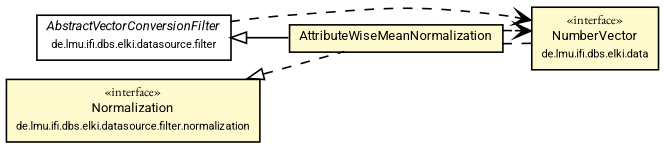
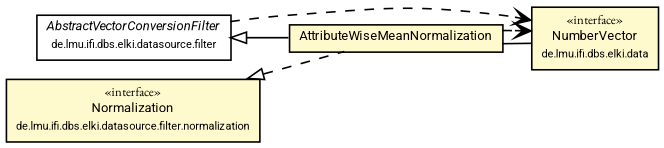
edge "AttributeWiseMeanNormalization" -- "NumberVector": style dashed -> solid
